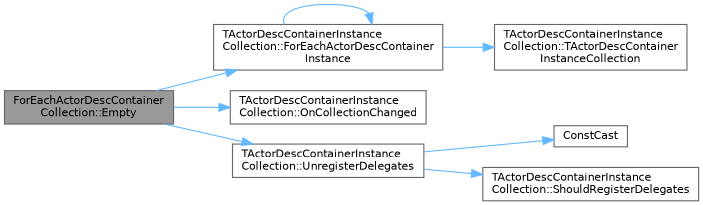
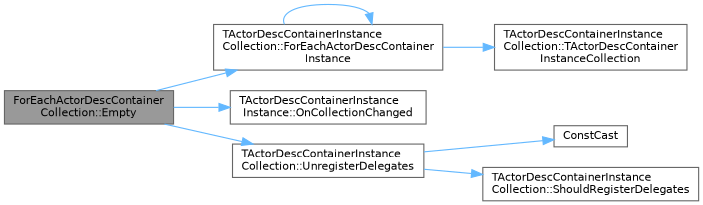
node "TActorDescContainerInstance Collection::OnCollectionChanged": label "TActorDescContainerInstance Collection::OnCollectionChanged" -> "TActorDescContainerInstance Instance::OnCollectionChanged"
